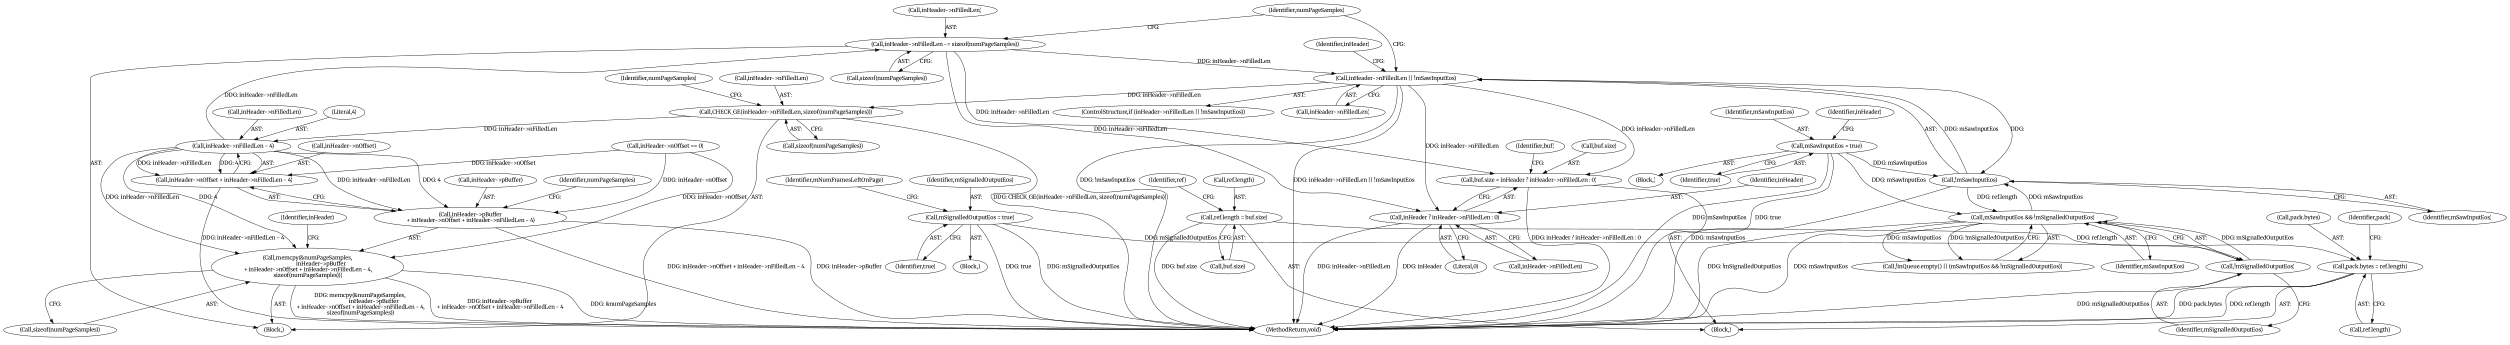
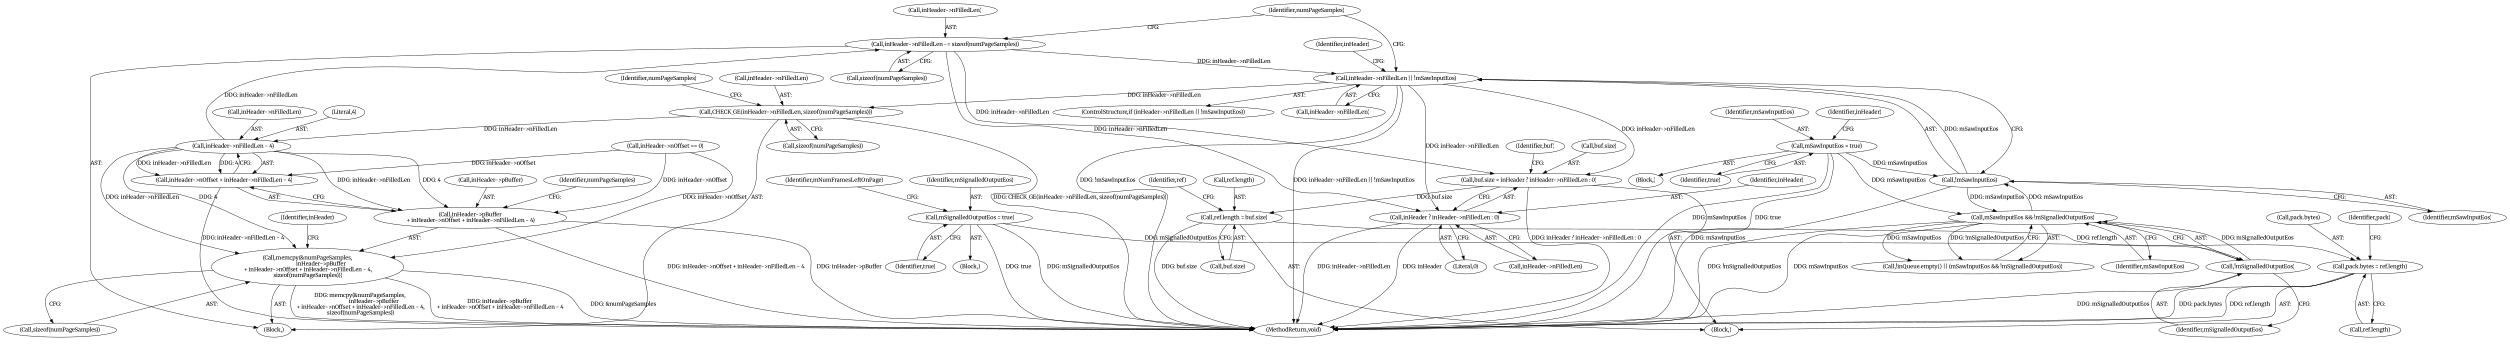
edge "(Call,inHeader->nFilledLen || !mSawInputEos)" -> "(Call,!mSawInputEos)": label "DDG: " -> "CFG: "
node "(Call,inHeader->nOffset)": removed
edge "(Call,!mSawInputEos)" -> "(Call,mSawInputEos && !mSignalledOutputEos)": label "DDG: ref.length" -> "DDG: mSawInputEos"
edge "(Call,buf.size = inHeader ? inHeader->nFilledLen : 0)" -> "(Call,ref.length = buf.size)": added, label "DDG: buf.size"
